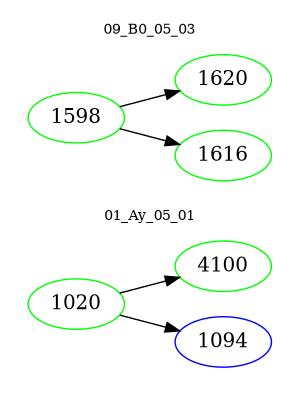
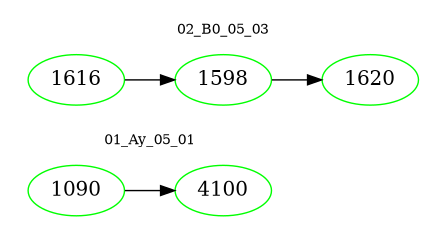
cluster "09_B0_05_03": label "09_B0_05_03" -> "02_B0_05_03"
edge "1598" -> "1616": reversed
node "1020": label "1020" -> "1090"
node "1094": removed
